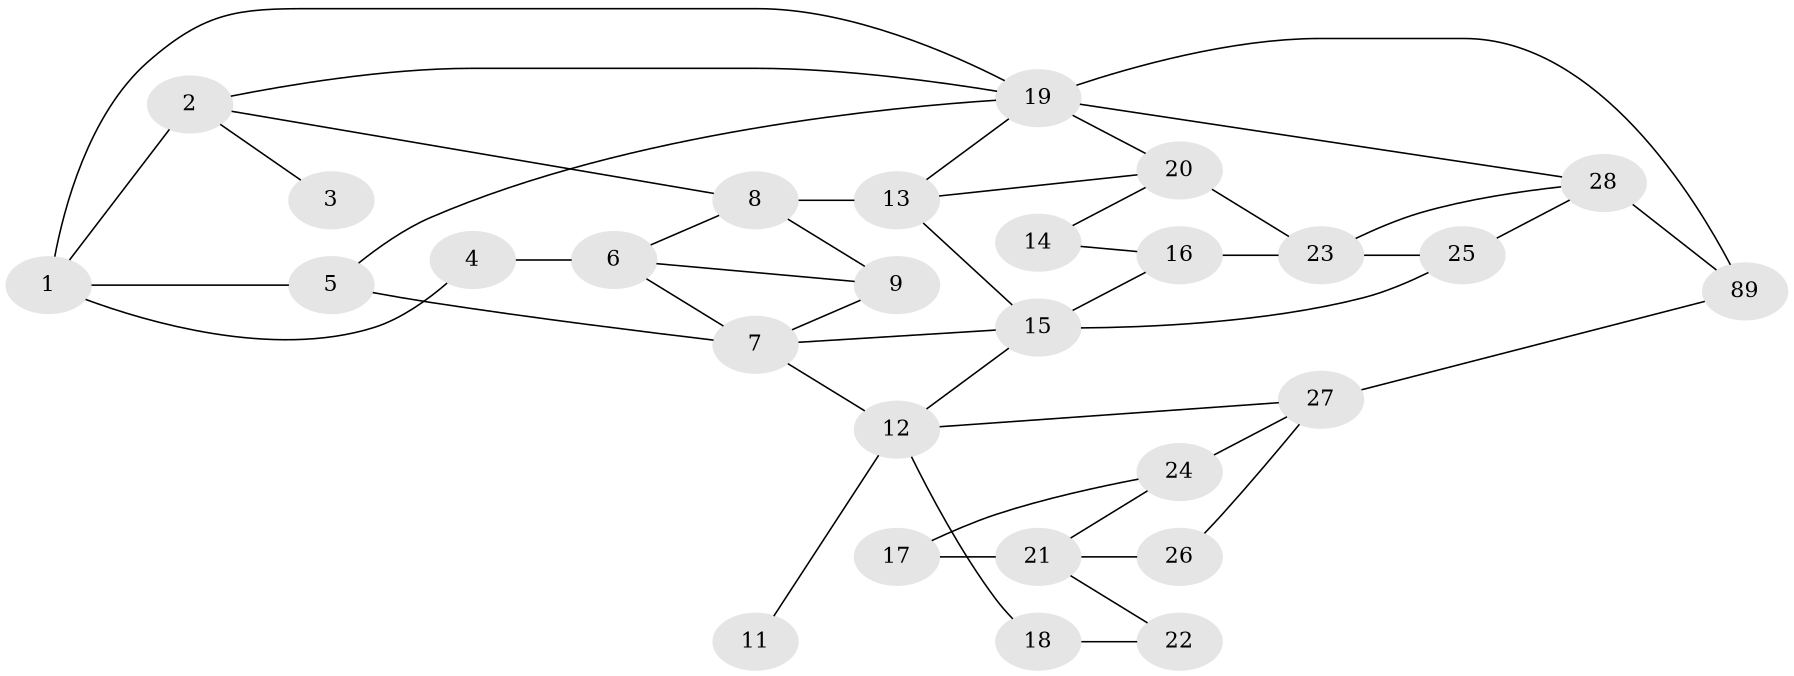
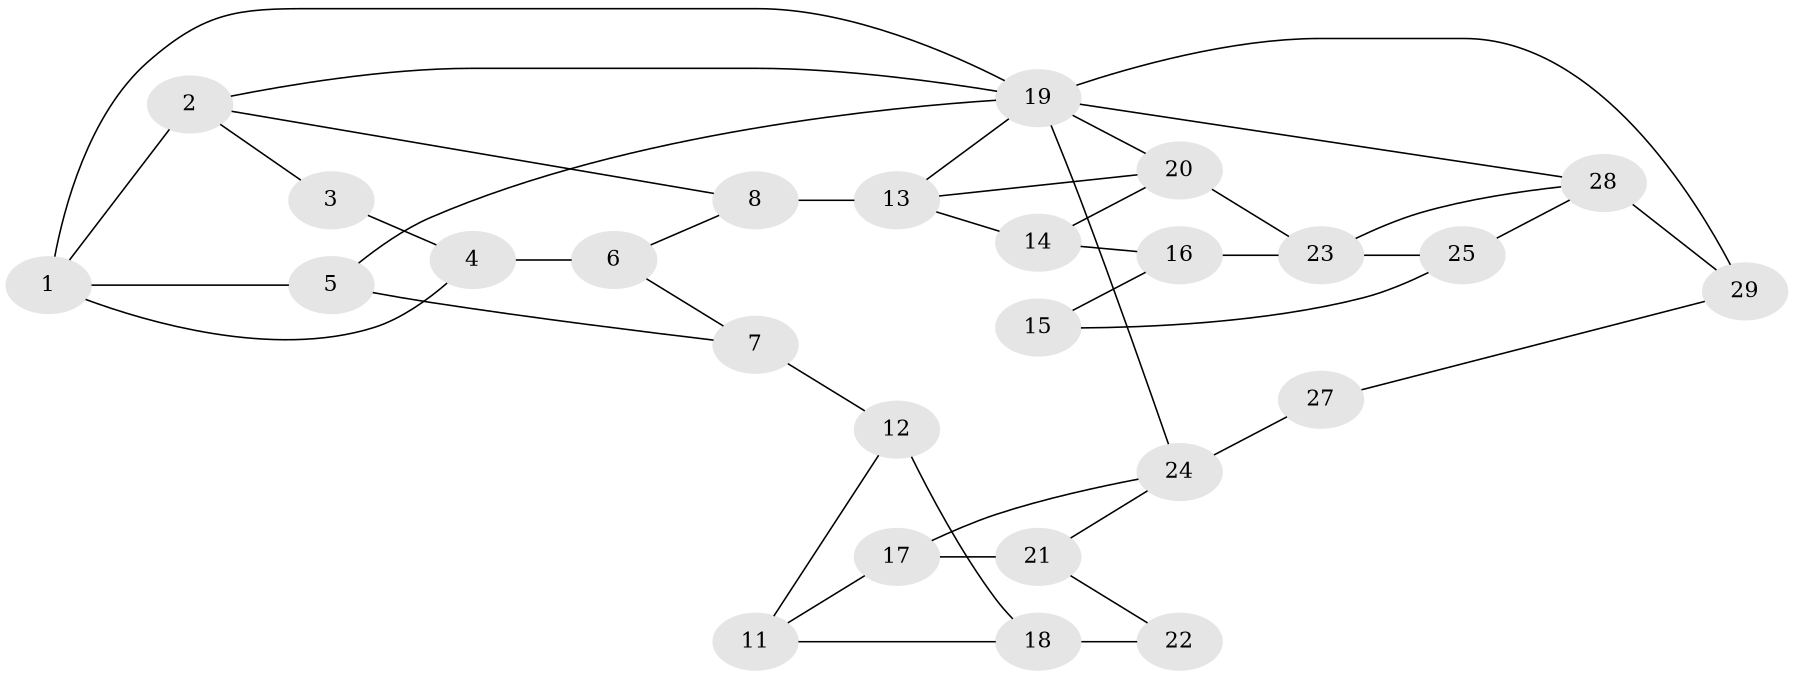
edge "3" -- "4": added
edge "13" -- "15": now "13" -- "14"
edge "19" -- "24": added
node "9": removed
node "89": label "89" -> "29"
edge "15" -- "7": removed
edge "15" -- "12": removed
edge "27" -- "12": removed
node "26": removed
edge "17" -- "11": added
edge "11" -- "18": added
